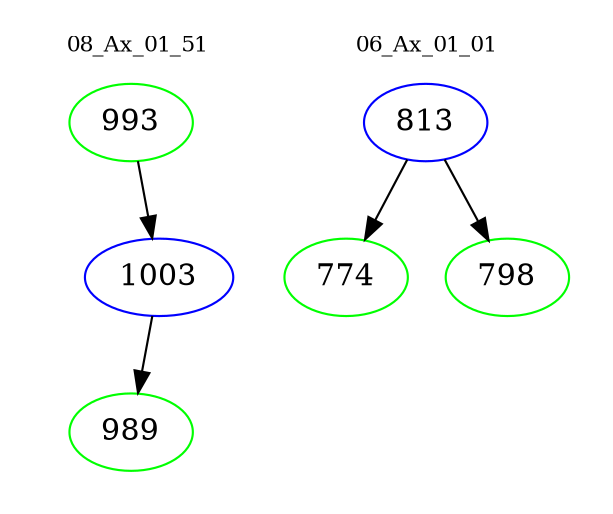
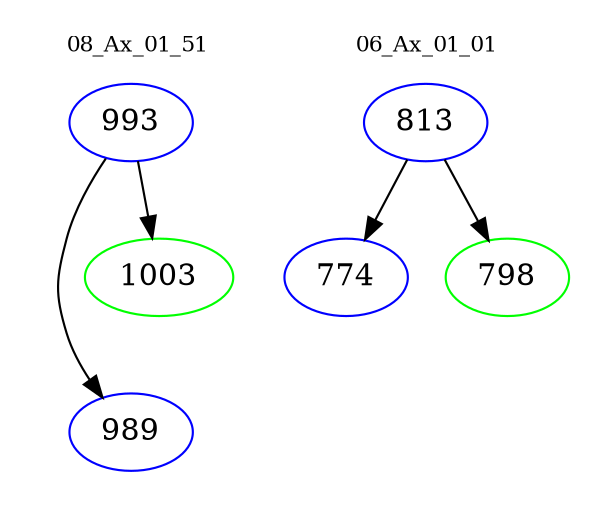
node "993": color green -> blue
node "1003": color blue -> green
node "774": color green -> blue
edge "1003" -> "989": now "993" -> "989"
node "989": color green -> blue
